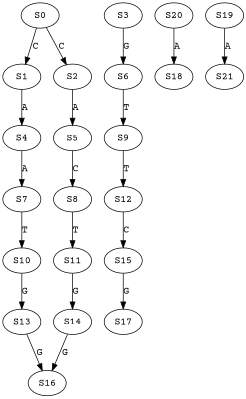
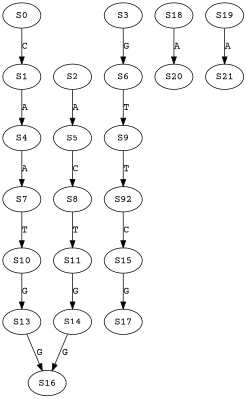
edge "S0" -> "S2": removed, label "C"
edge "S20" -> "S18": reversed
node "S12": label "S12" -> "S92"
